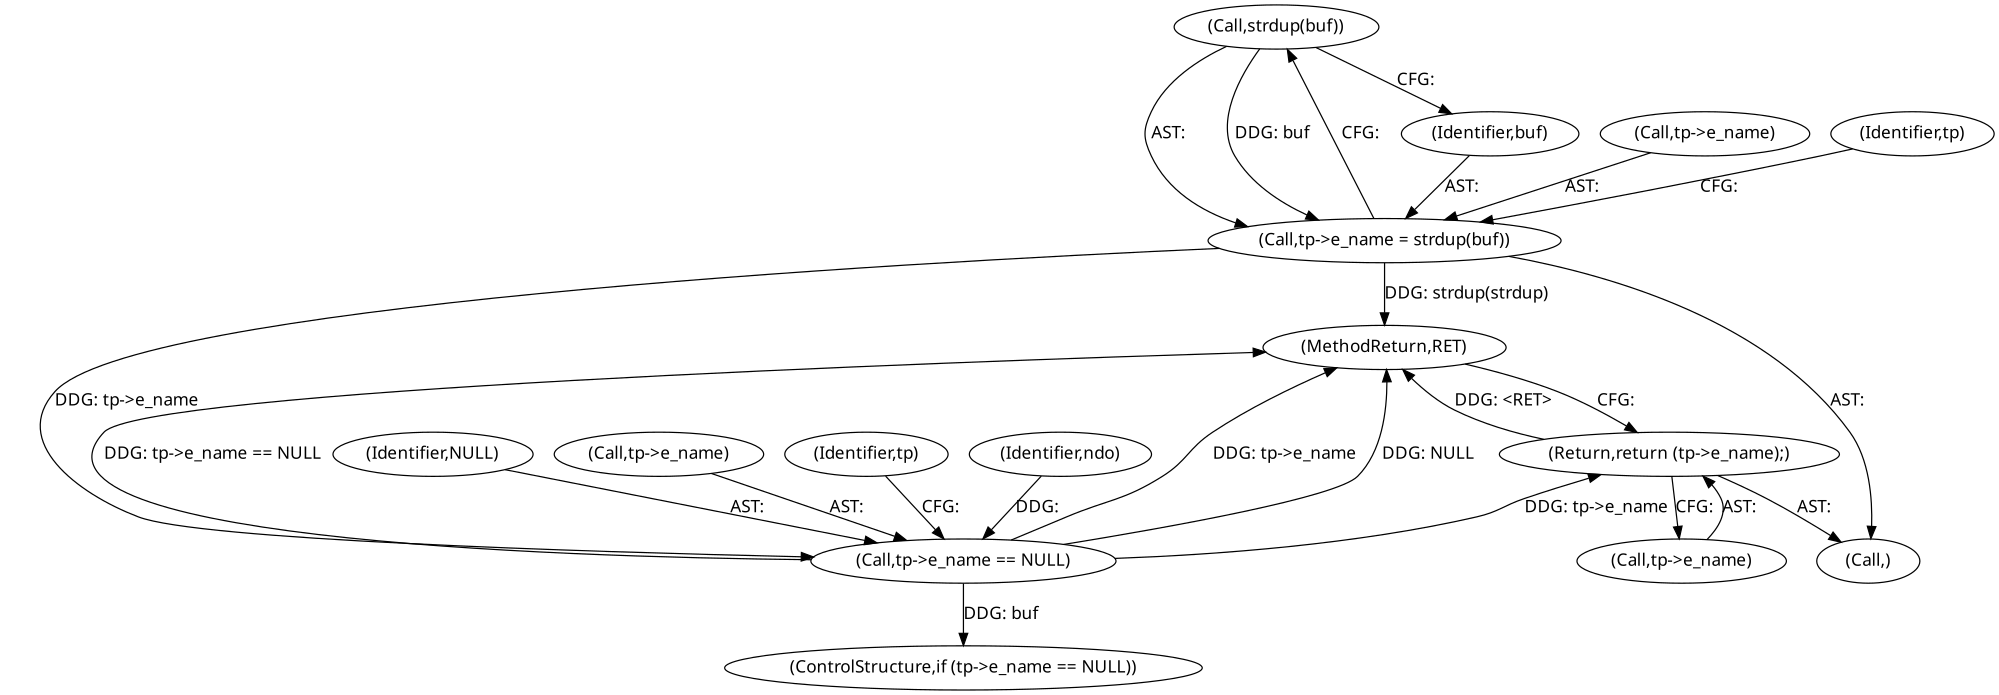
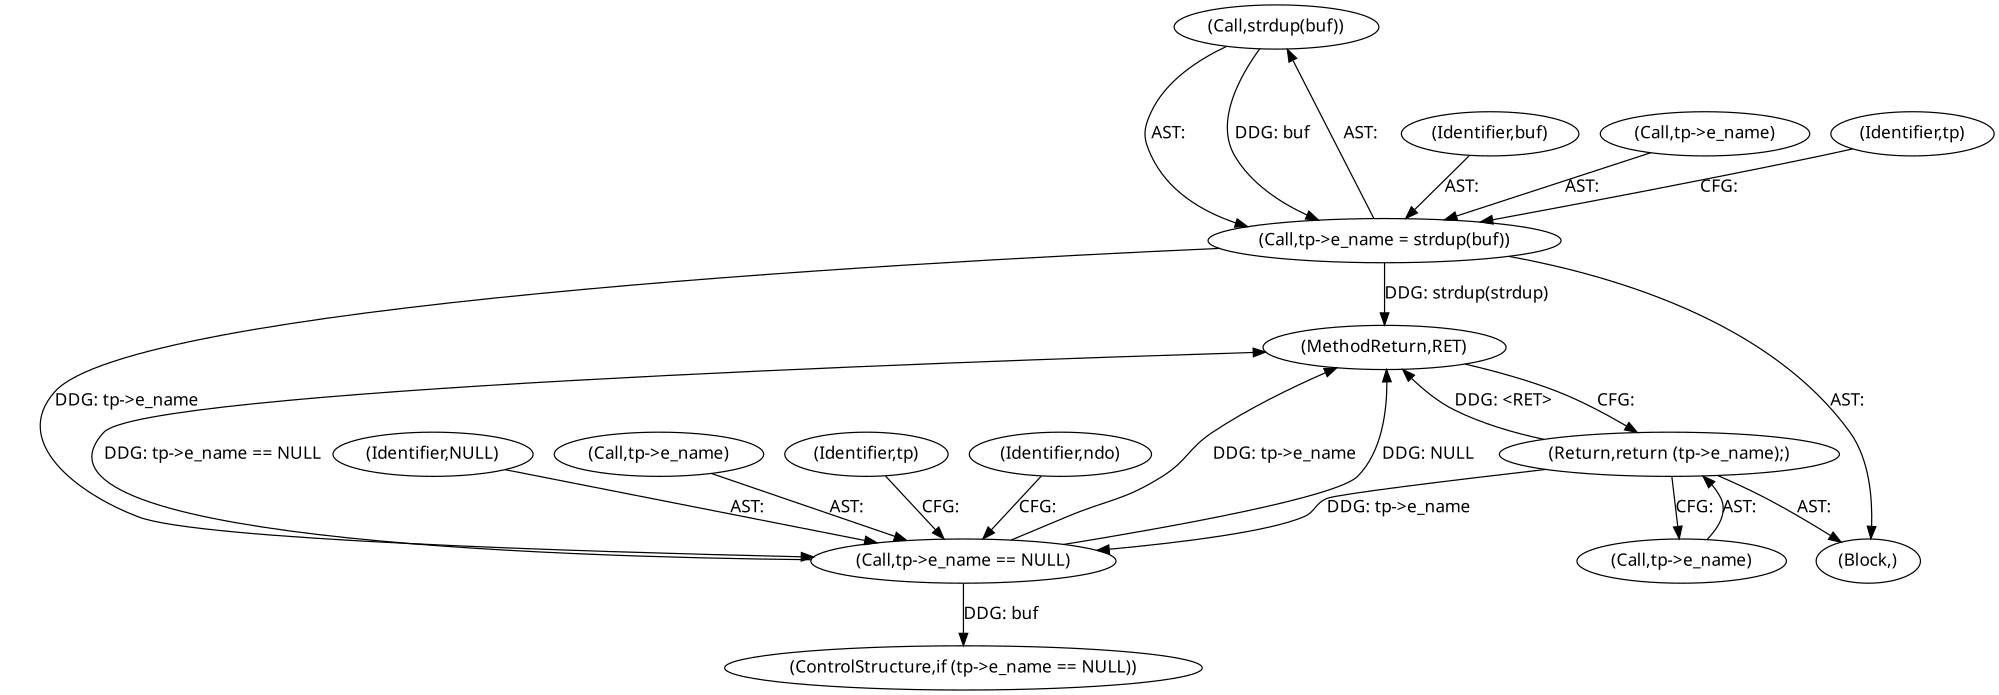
edge "(Call,strdup(buf))" -> "(Identifier,buf)": removed, label "CFG:"
edge "(Call,tp->e_name = strdup(buf))" -> "(Call,strdup(buf))": label "CFG: " -> "AST: "
edge "(Identifier,ndo)" -> "(Call,tp->e_name == NULL)": label "DDG: " -> "CFG: "
edge "(Call,tp->e_name == NULL)" -> "(Return,return (tp->e_name);)": reversed
node "(Call,)": label "(Call,)" -> "(Block,)"
